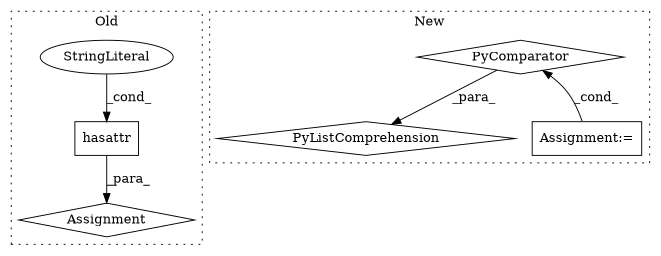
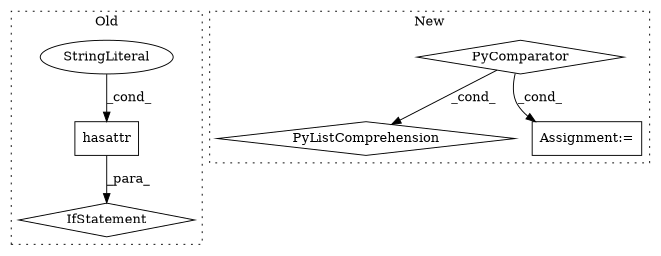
edge "Assignment:=" -> "PyComparator": reversed
edge "PyComparator" -> "PyListComprehension": label "_para_" -> "_cond_"
node "Assignment": label "Assignment" -> "IfStatement"
